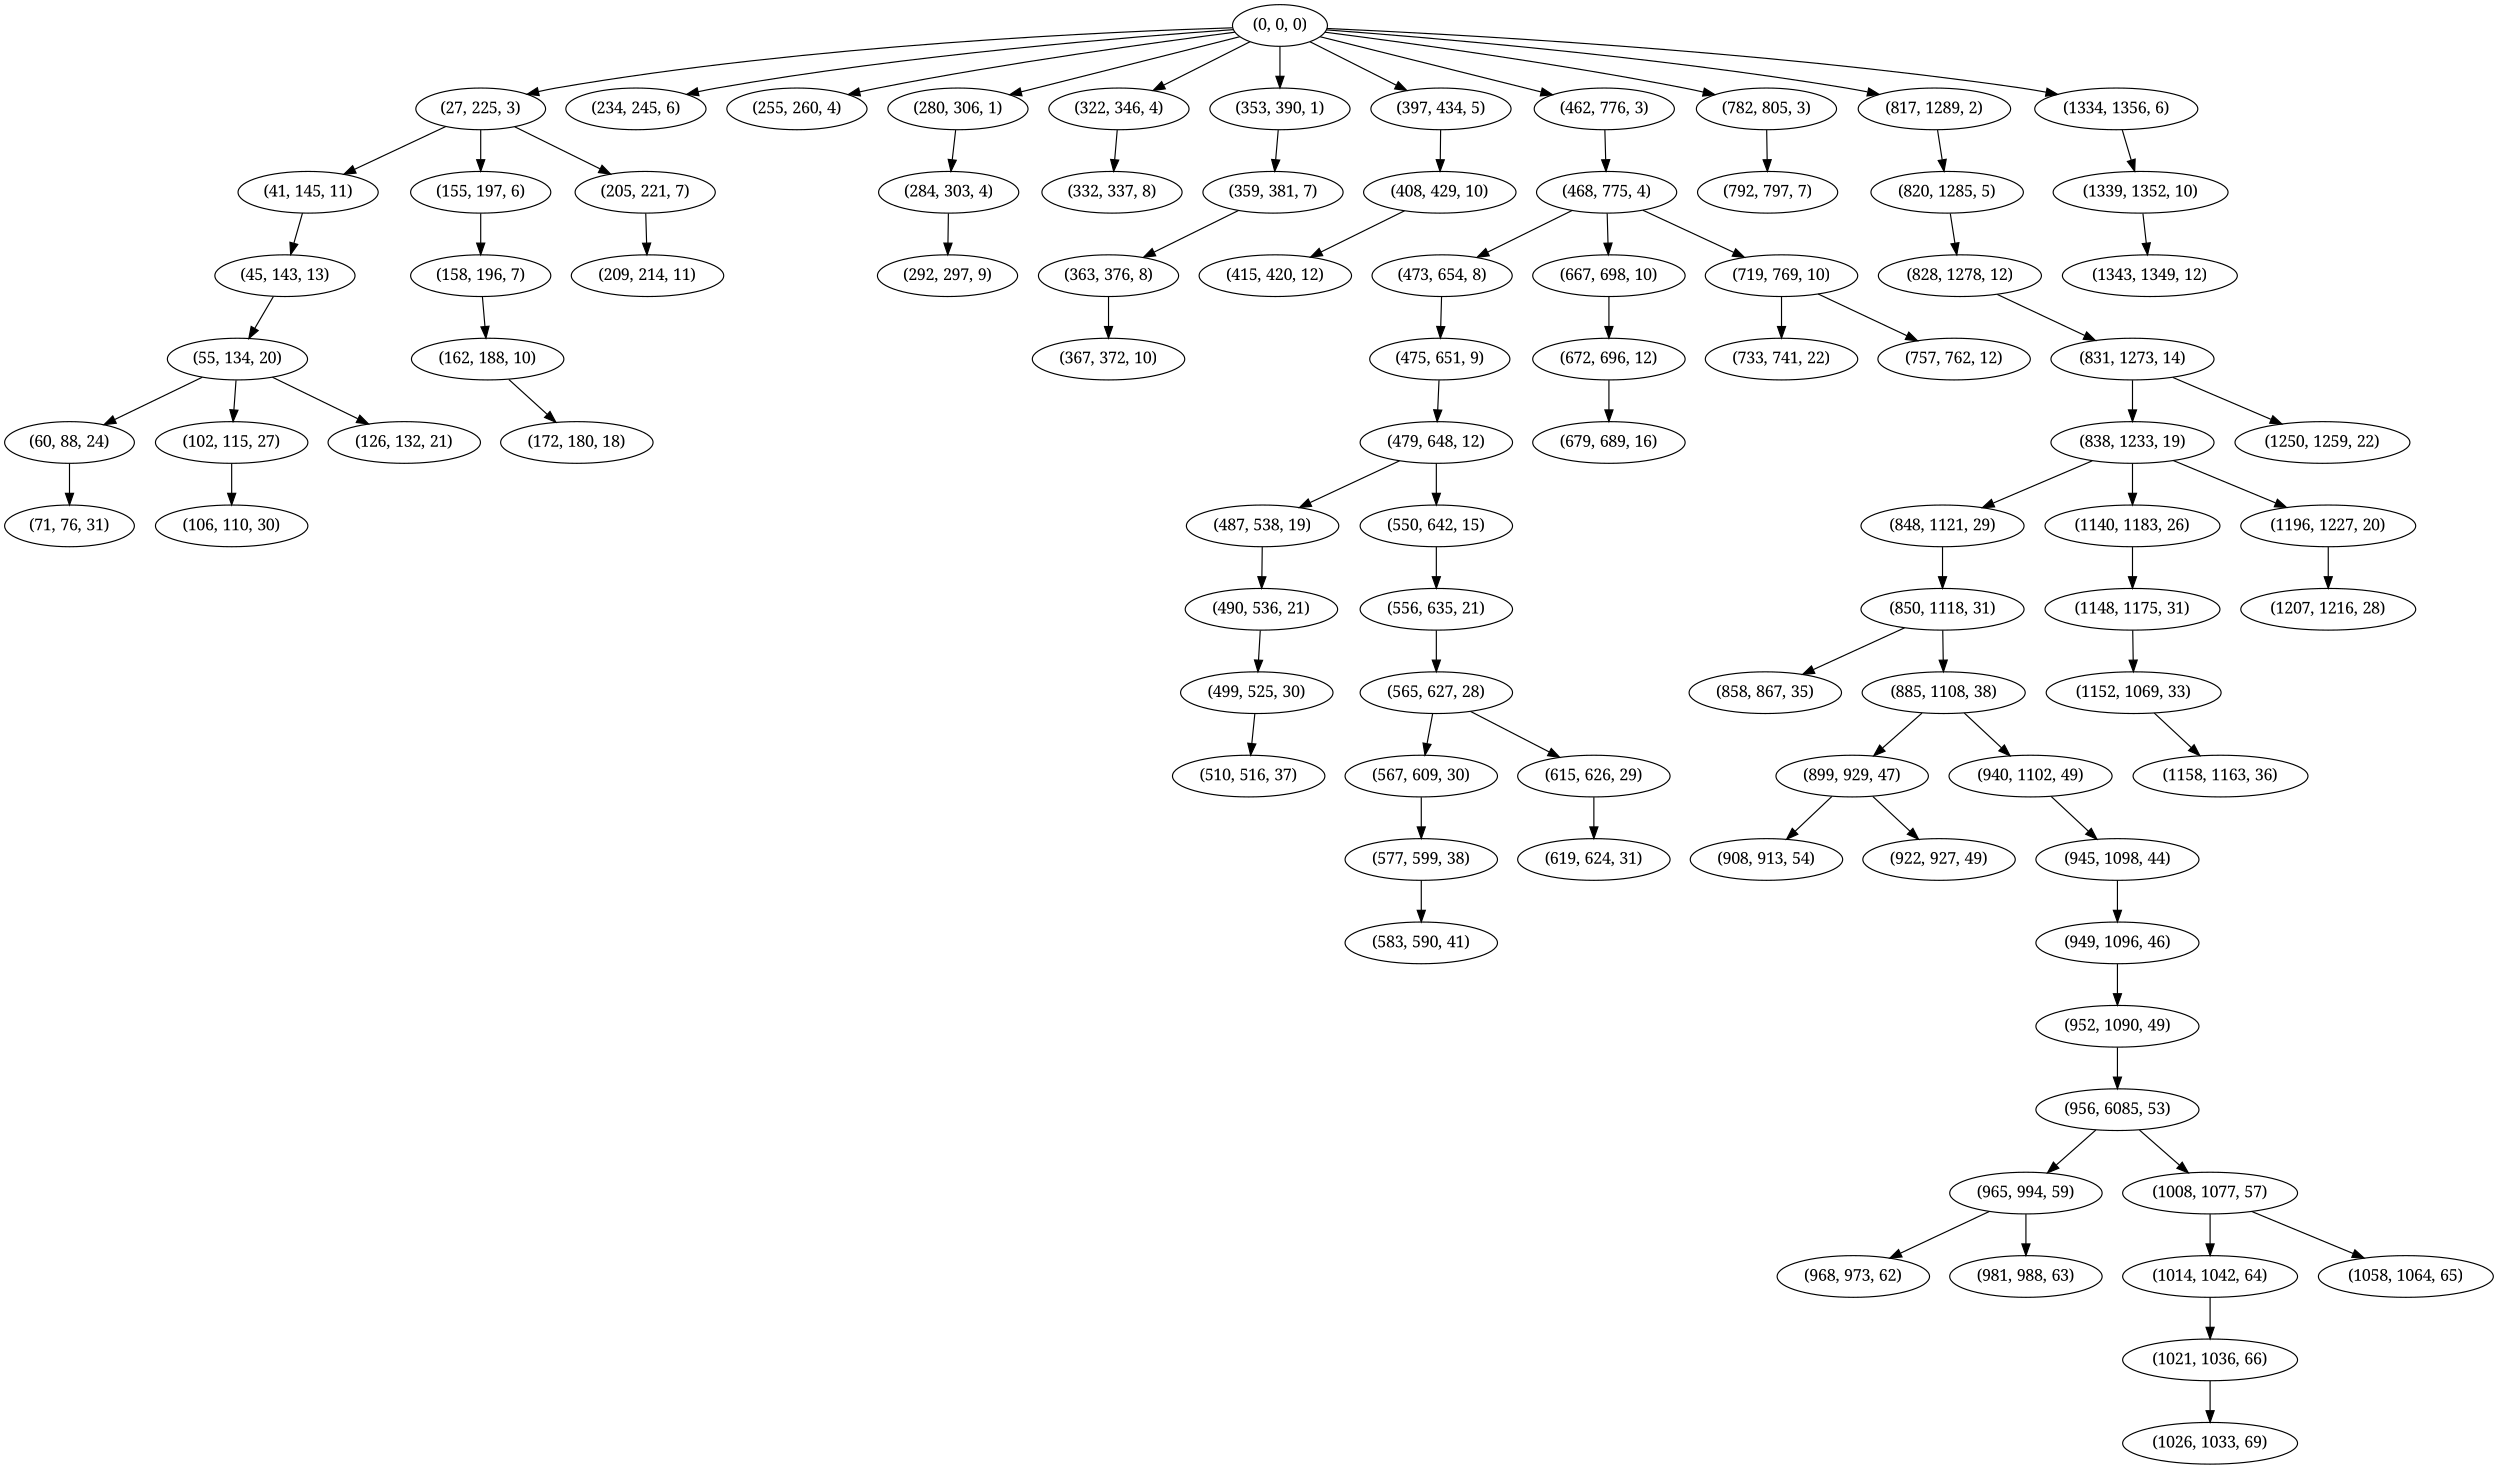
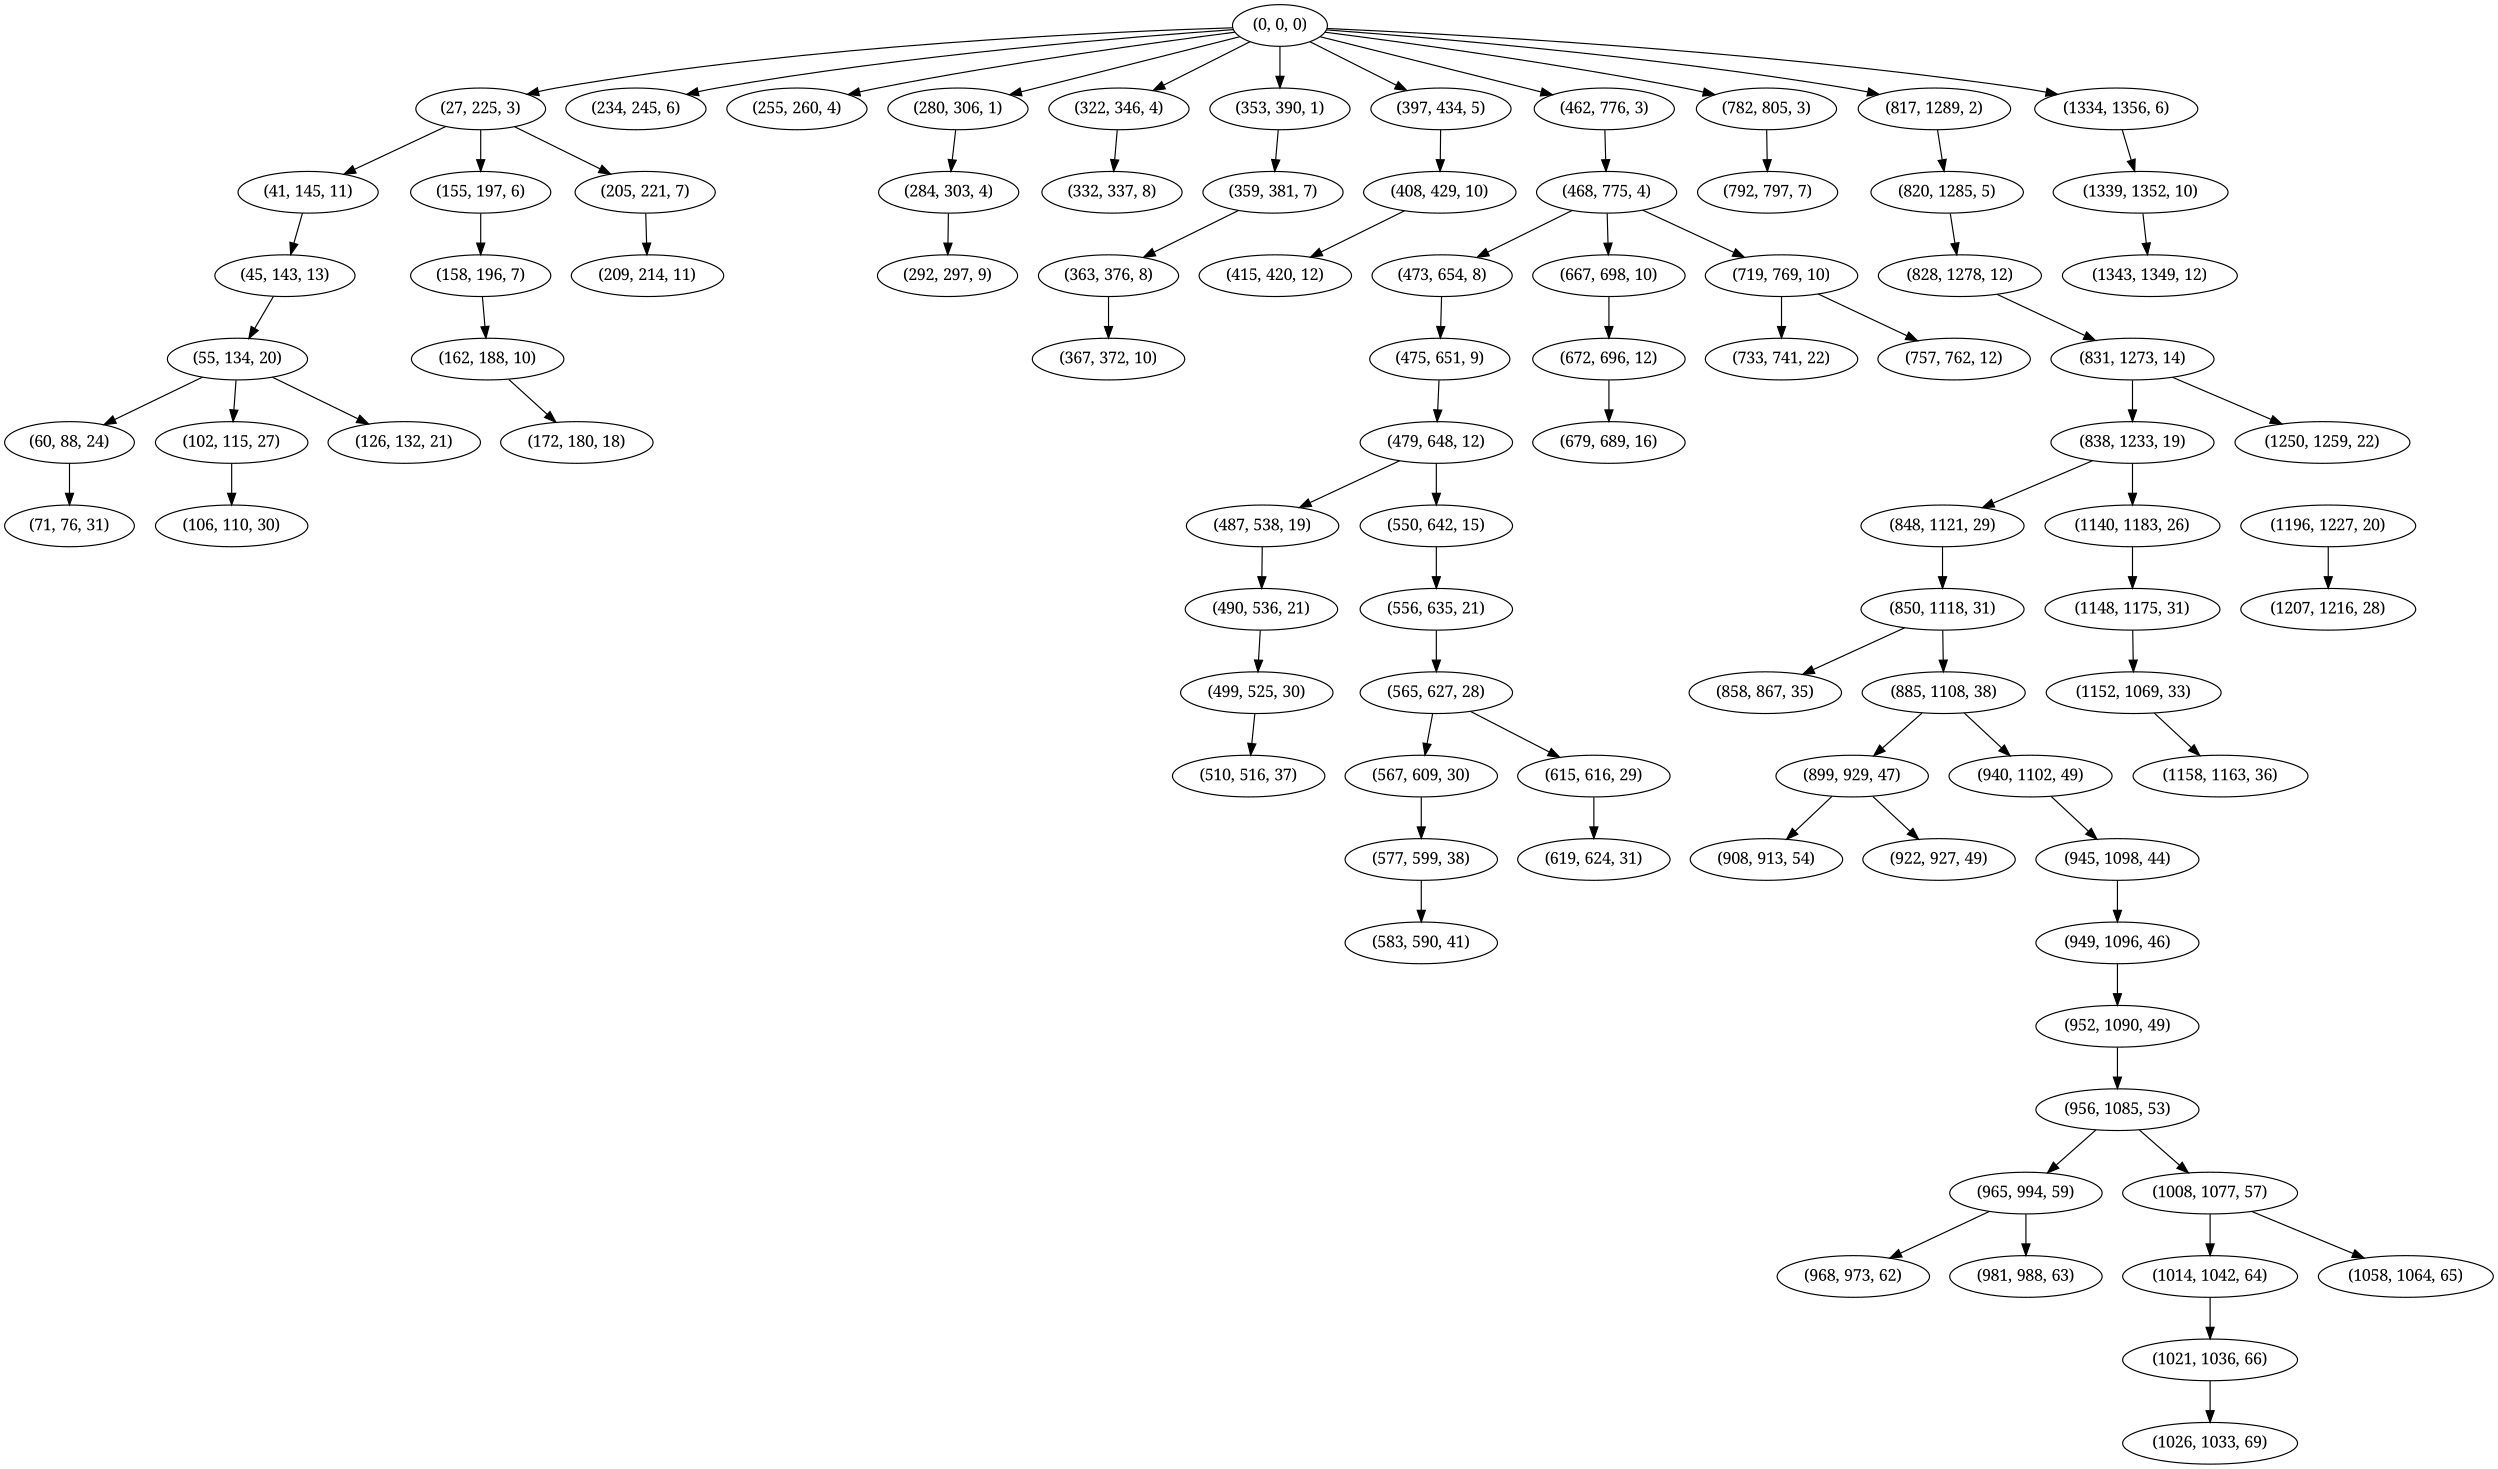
edge "(838, 1233, 19)" -> "(1196, 1227, 20)": removed
node "(615, 626, 29)": label "(615, 626, 29)" -> "(615, 616, 29)"
node "(956, 6085, 53)": label "(956, 6085, 53)" -> "(956, 1085, 53)"
